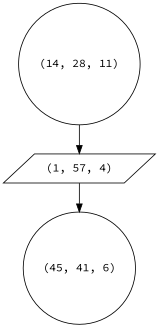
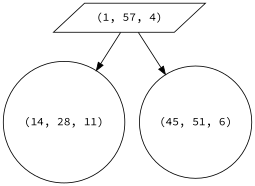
edge "(14, 28, 11)" -> "(1, 57, 4)": reversed
node "(45, 41, 6)": label "(45, 41, 6)" -> "(45, 51, 6)"
